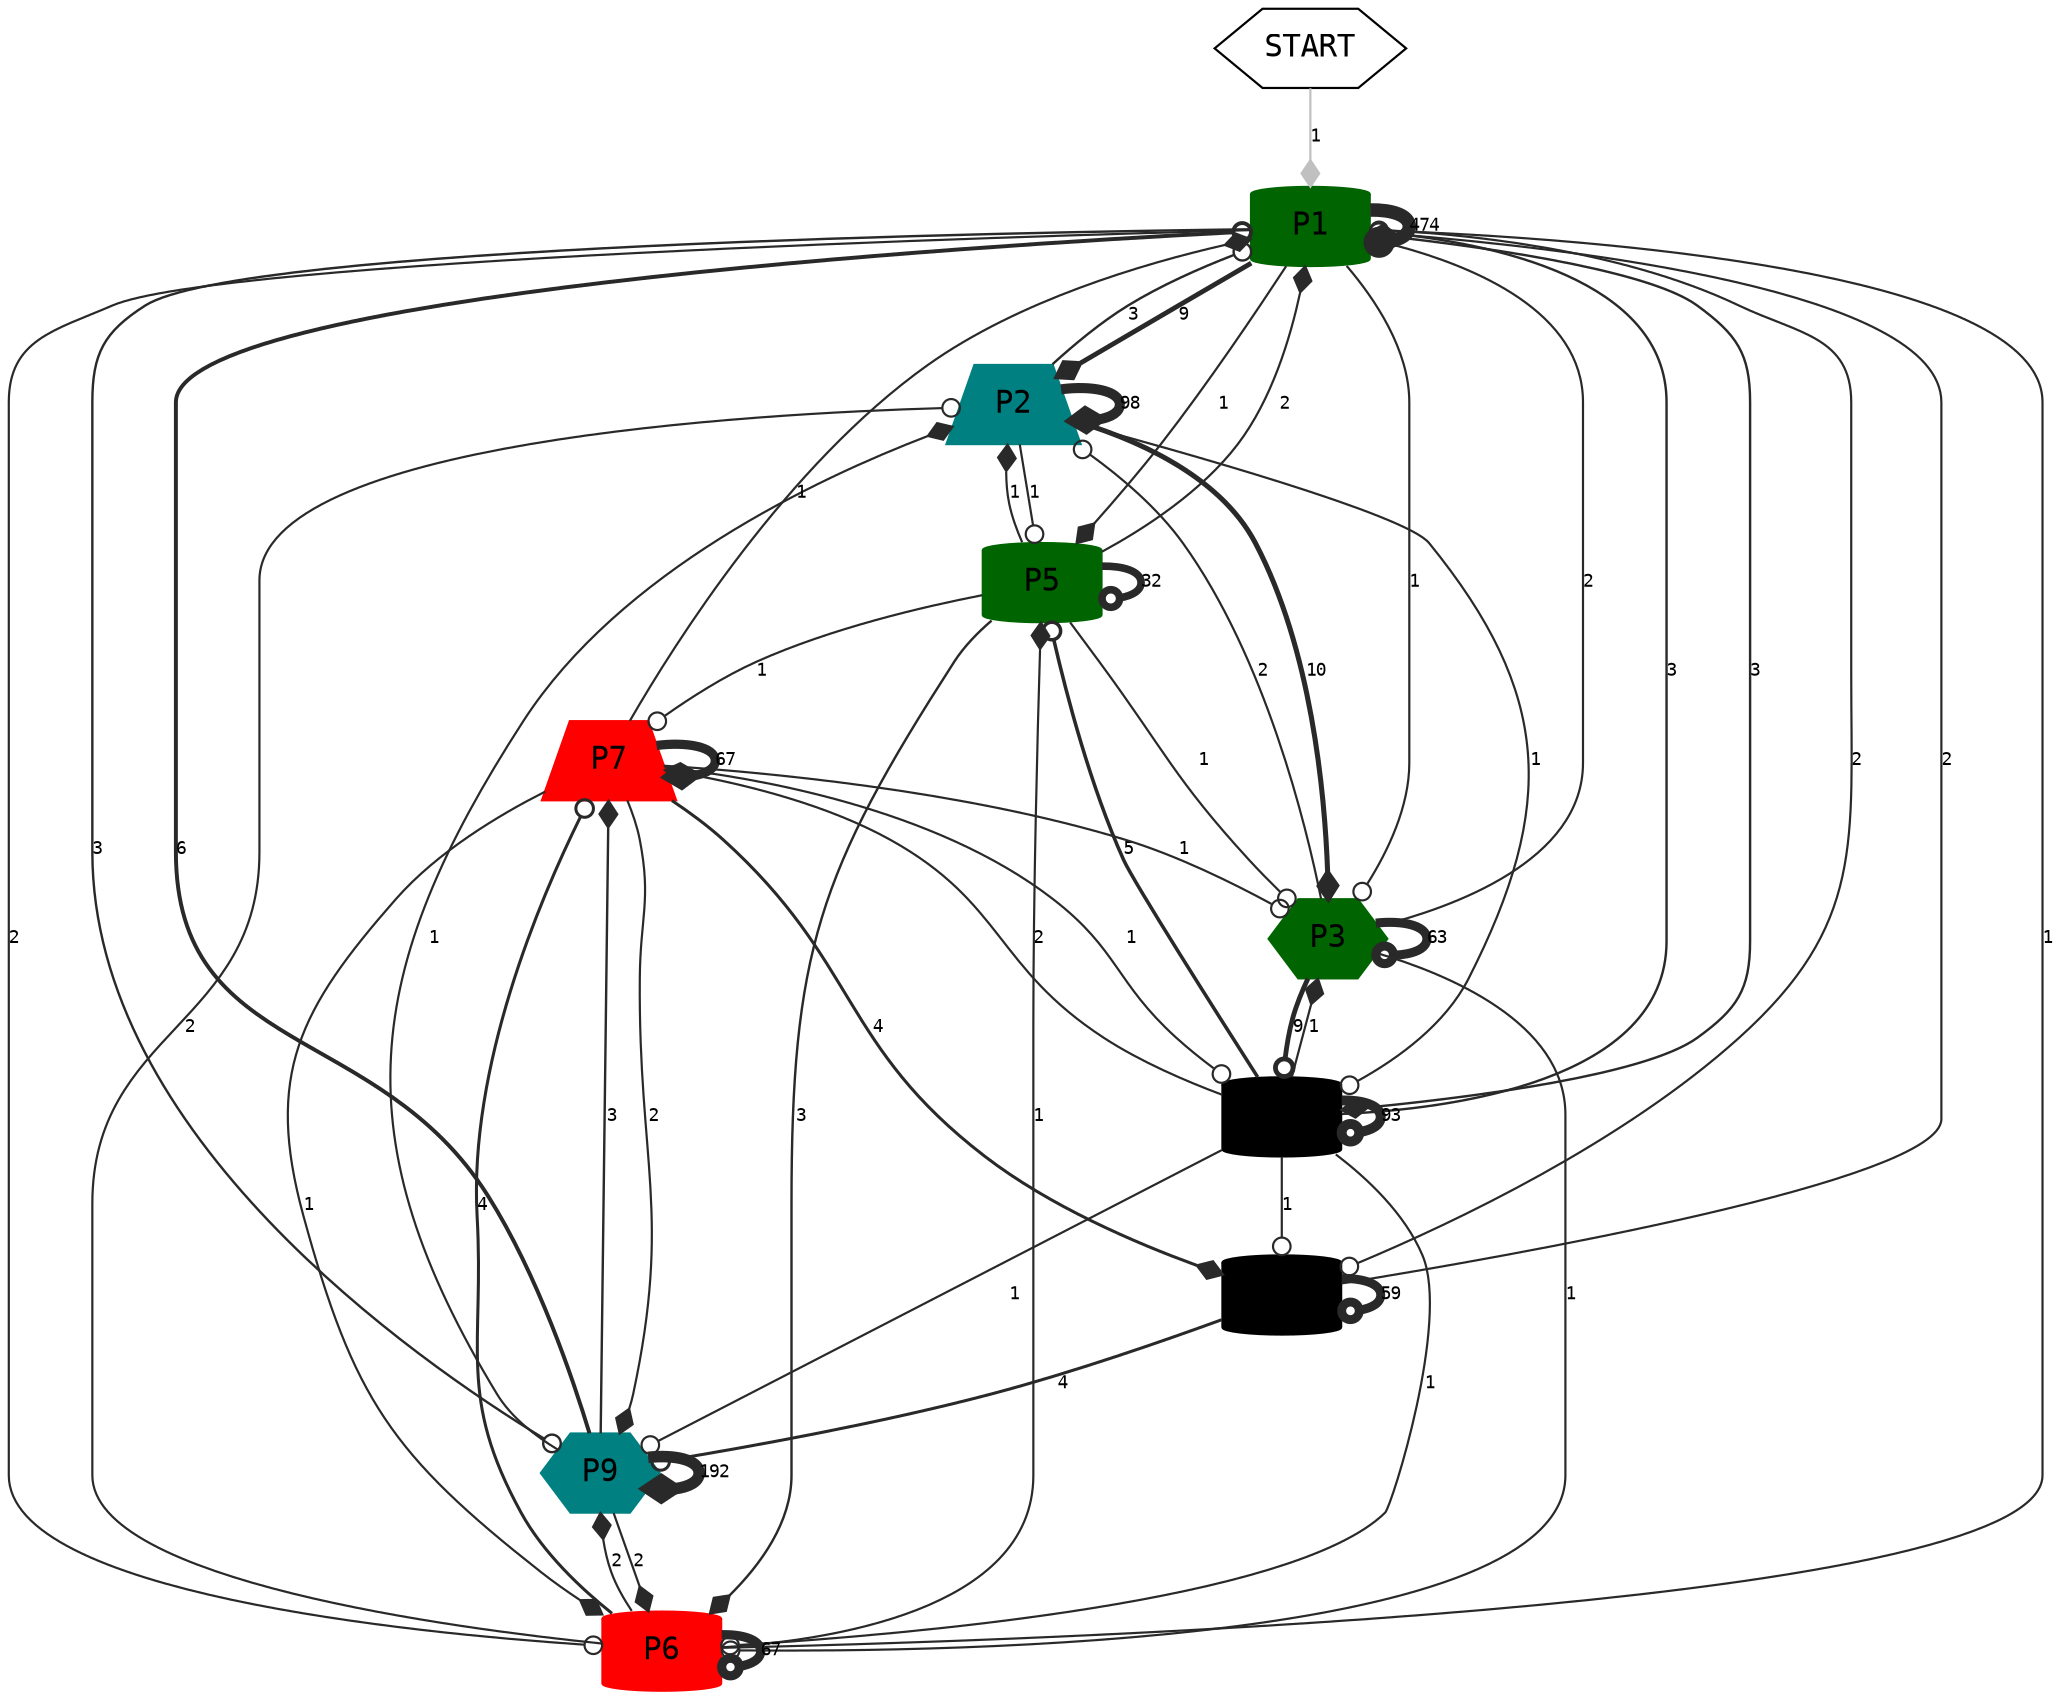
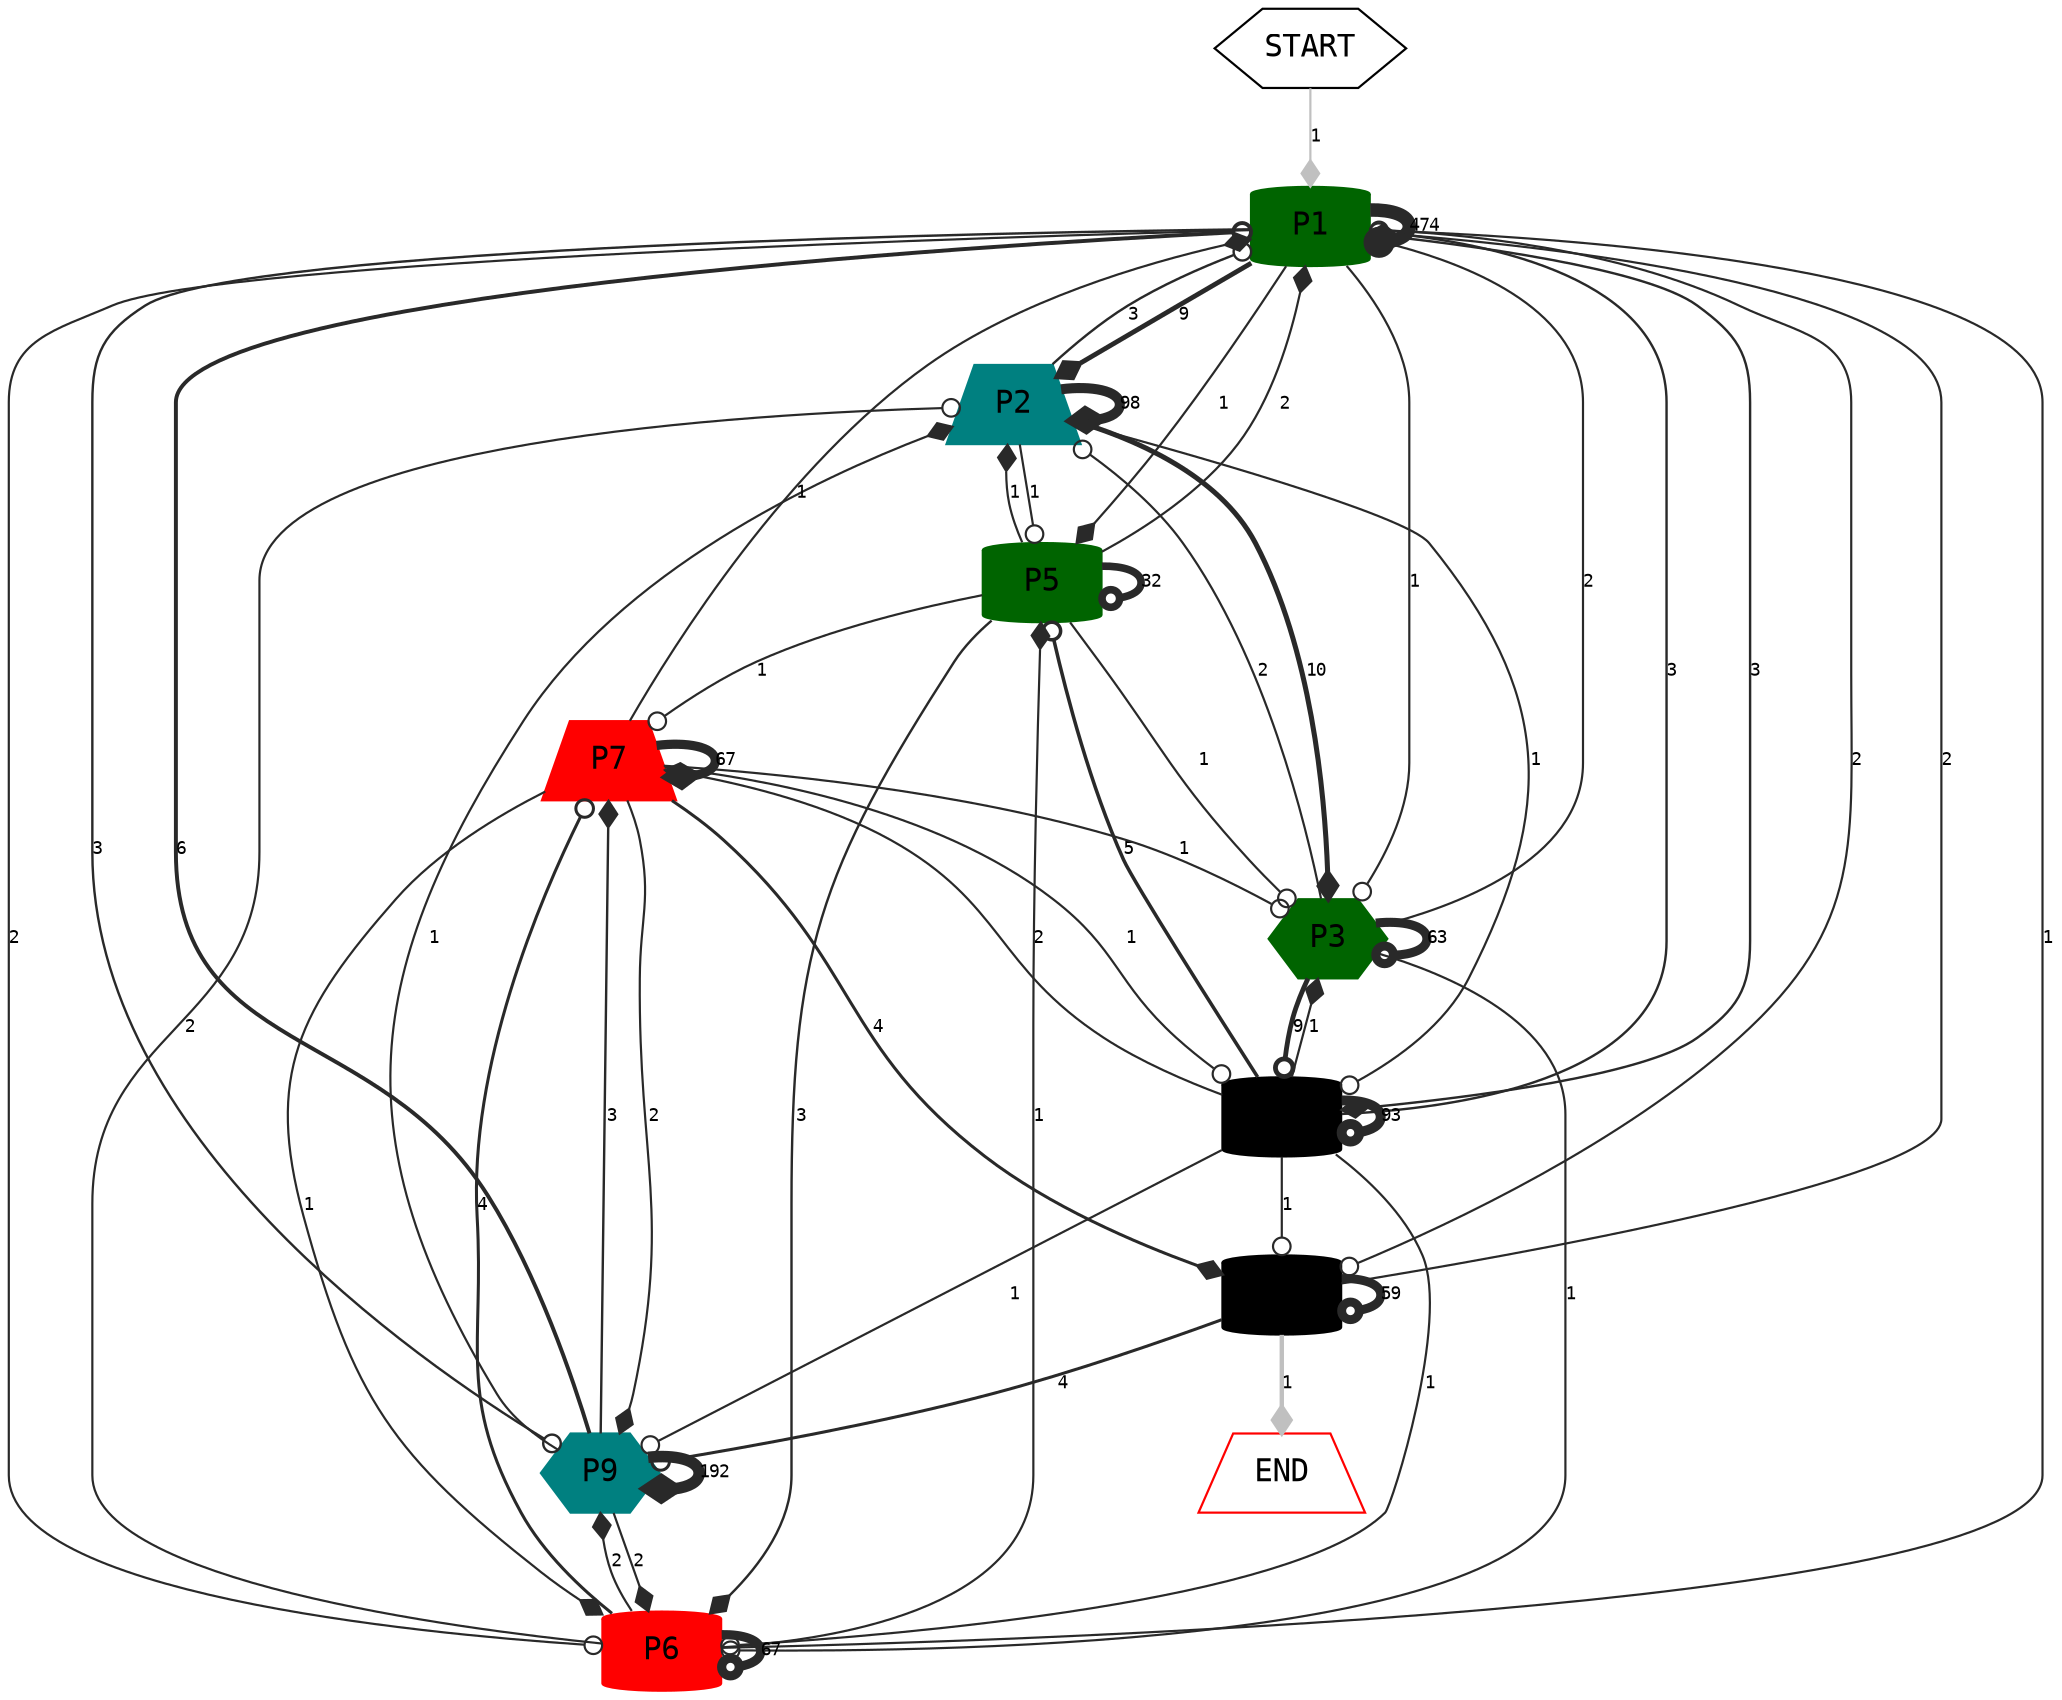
node "END": added
